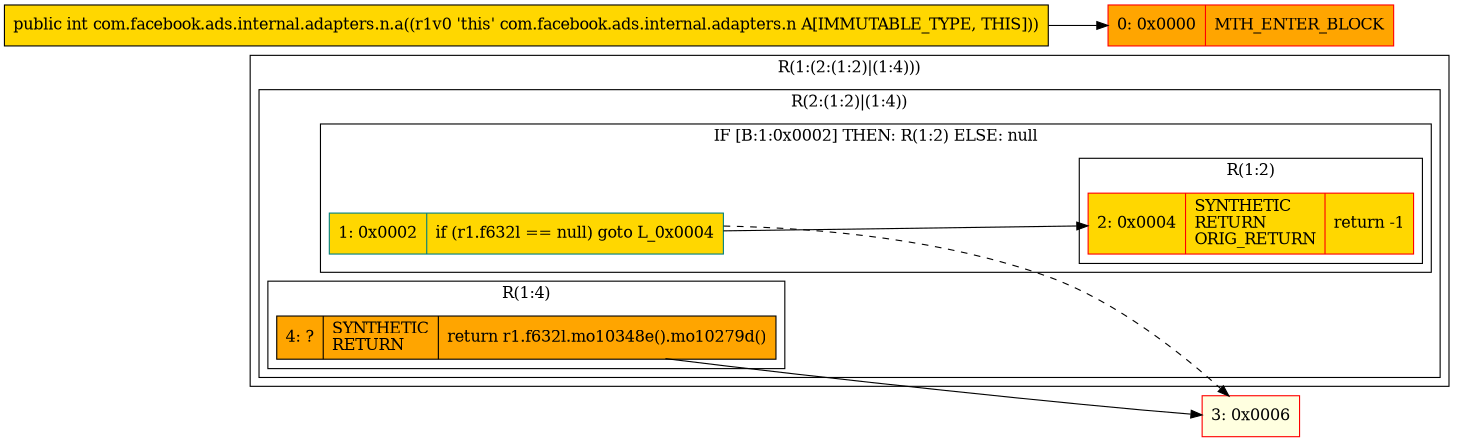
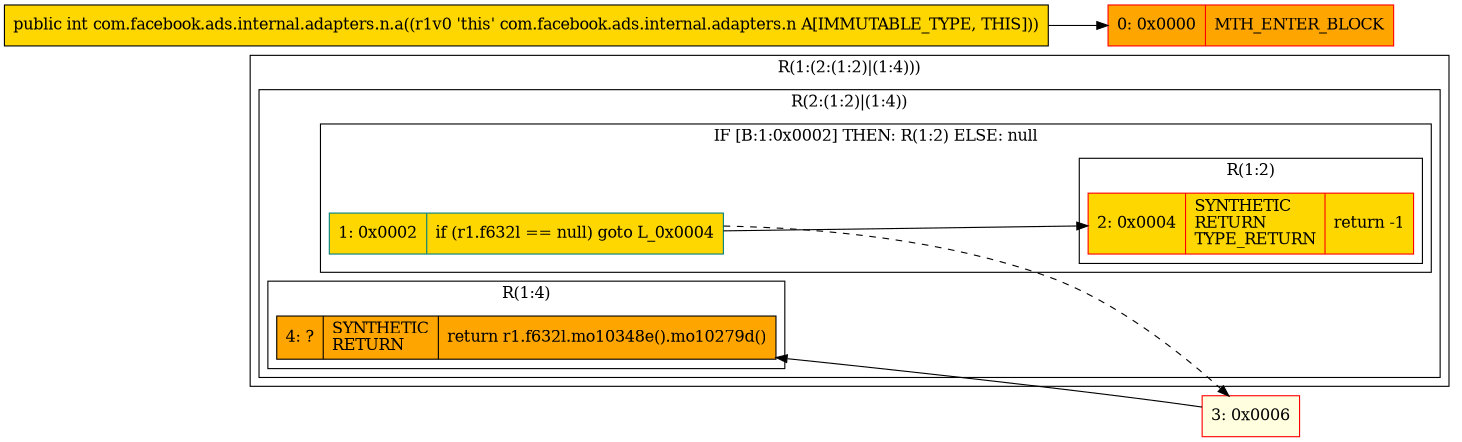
node "2: 0x0004": text "ORIG_RETURN" -> "TYPE_RETURN"
edge "4: ?" -> "3: 0x0006": reversed
